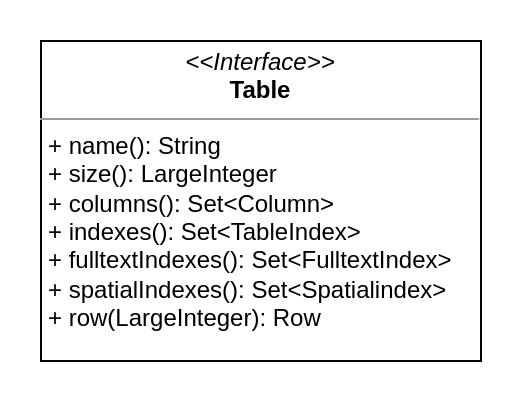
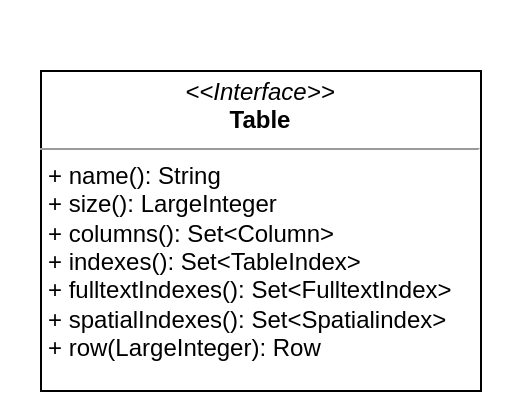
node "<<Interface>> Table + name(): String + size(): LargeInteger + columns(): Set<Column> + indexes(): Set<TableIndex> + fulltextIndexes(): Set<FulltextIndex> + spatialIndexes(): Set<Spatialindex> + row(LargeInteger): Row": moved (261, 201) -> (261, 231)
